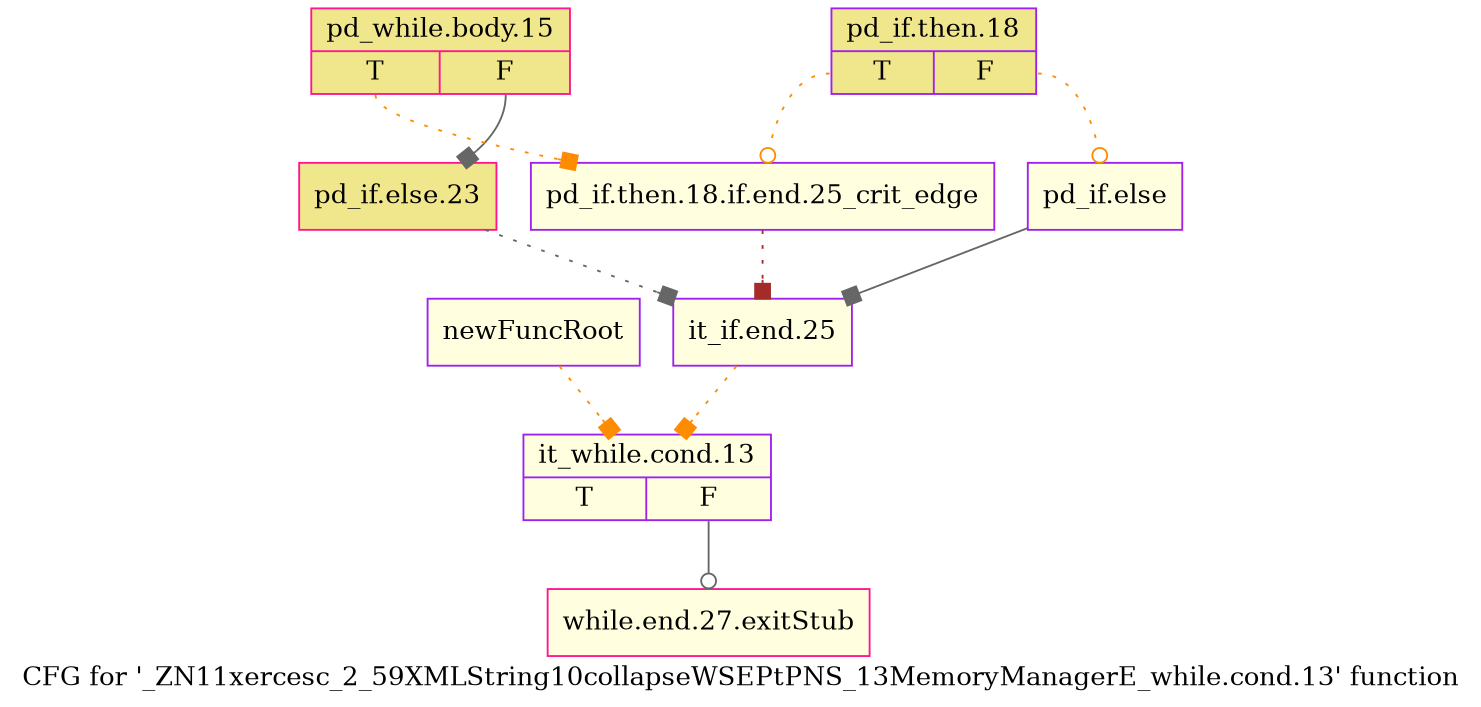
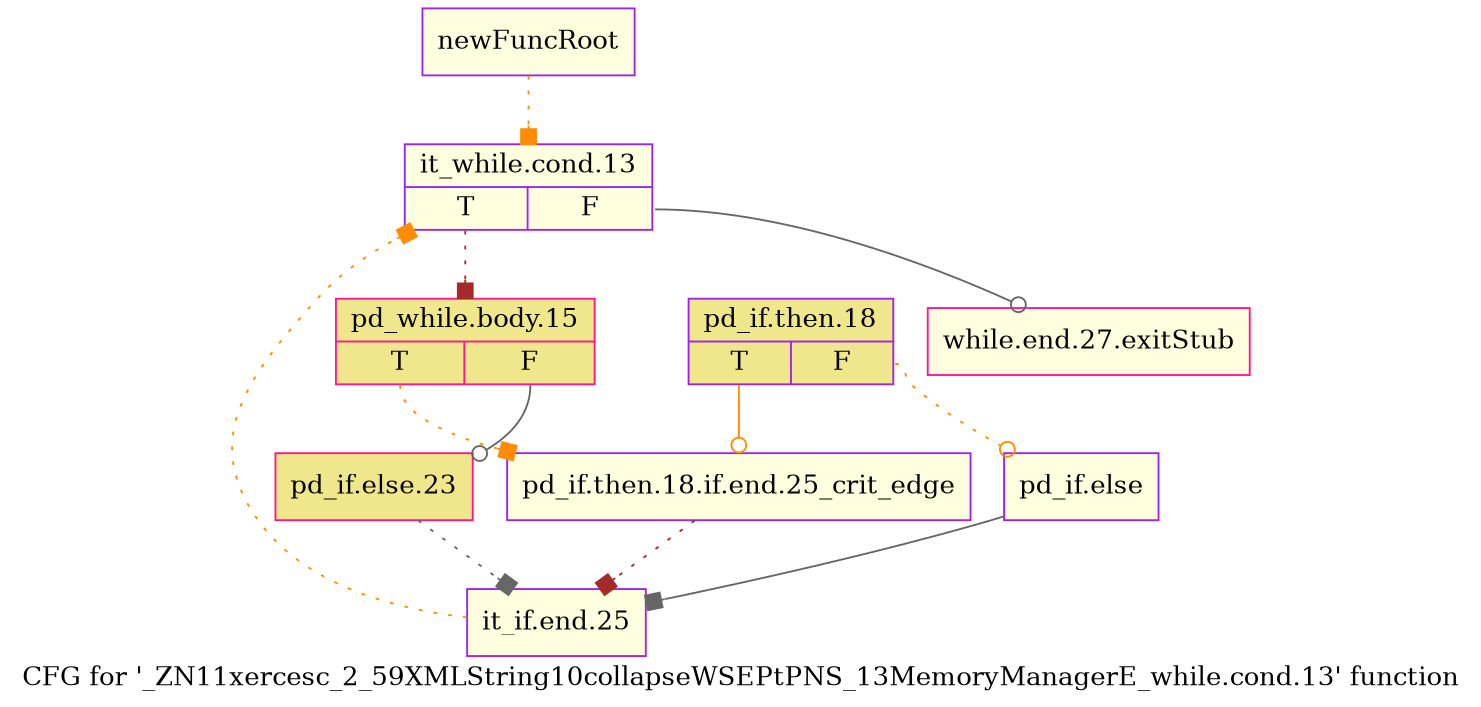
edge "pd_if.then.18" -> "pd_if.then.18.if.end.25_crit_edge": style dotted -> solid
edge "pd_while.body.15" -> "pd_if.else.23": arrowhead box -> odot
edge "it_while.cond.13" -> "pd_while.body.15": added
